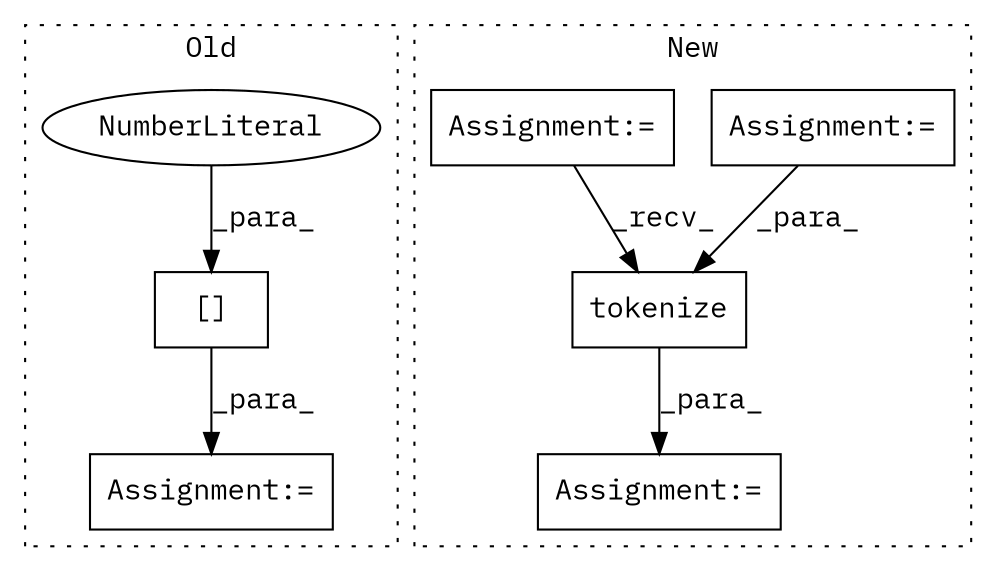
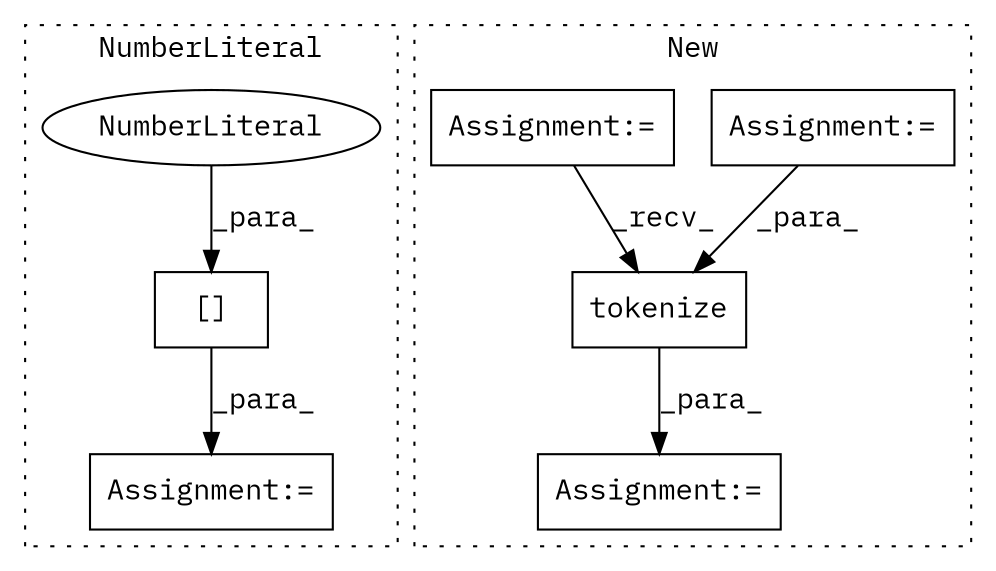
cluster "Old": label "Old" -> "NumberLiteral"
